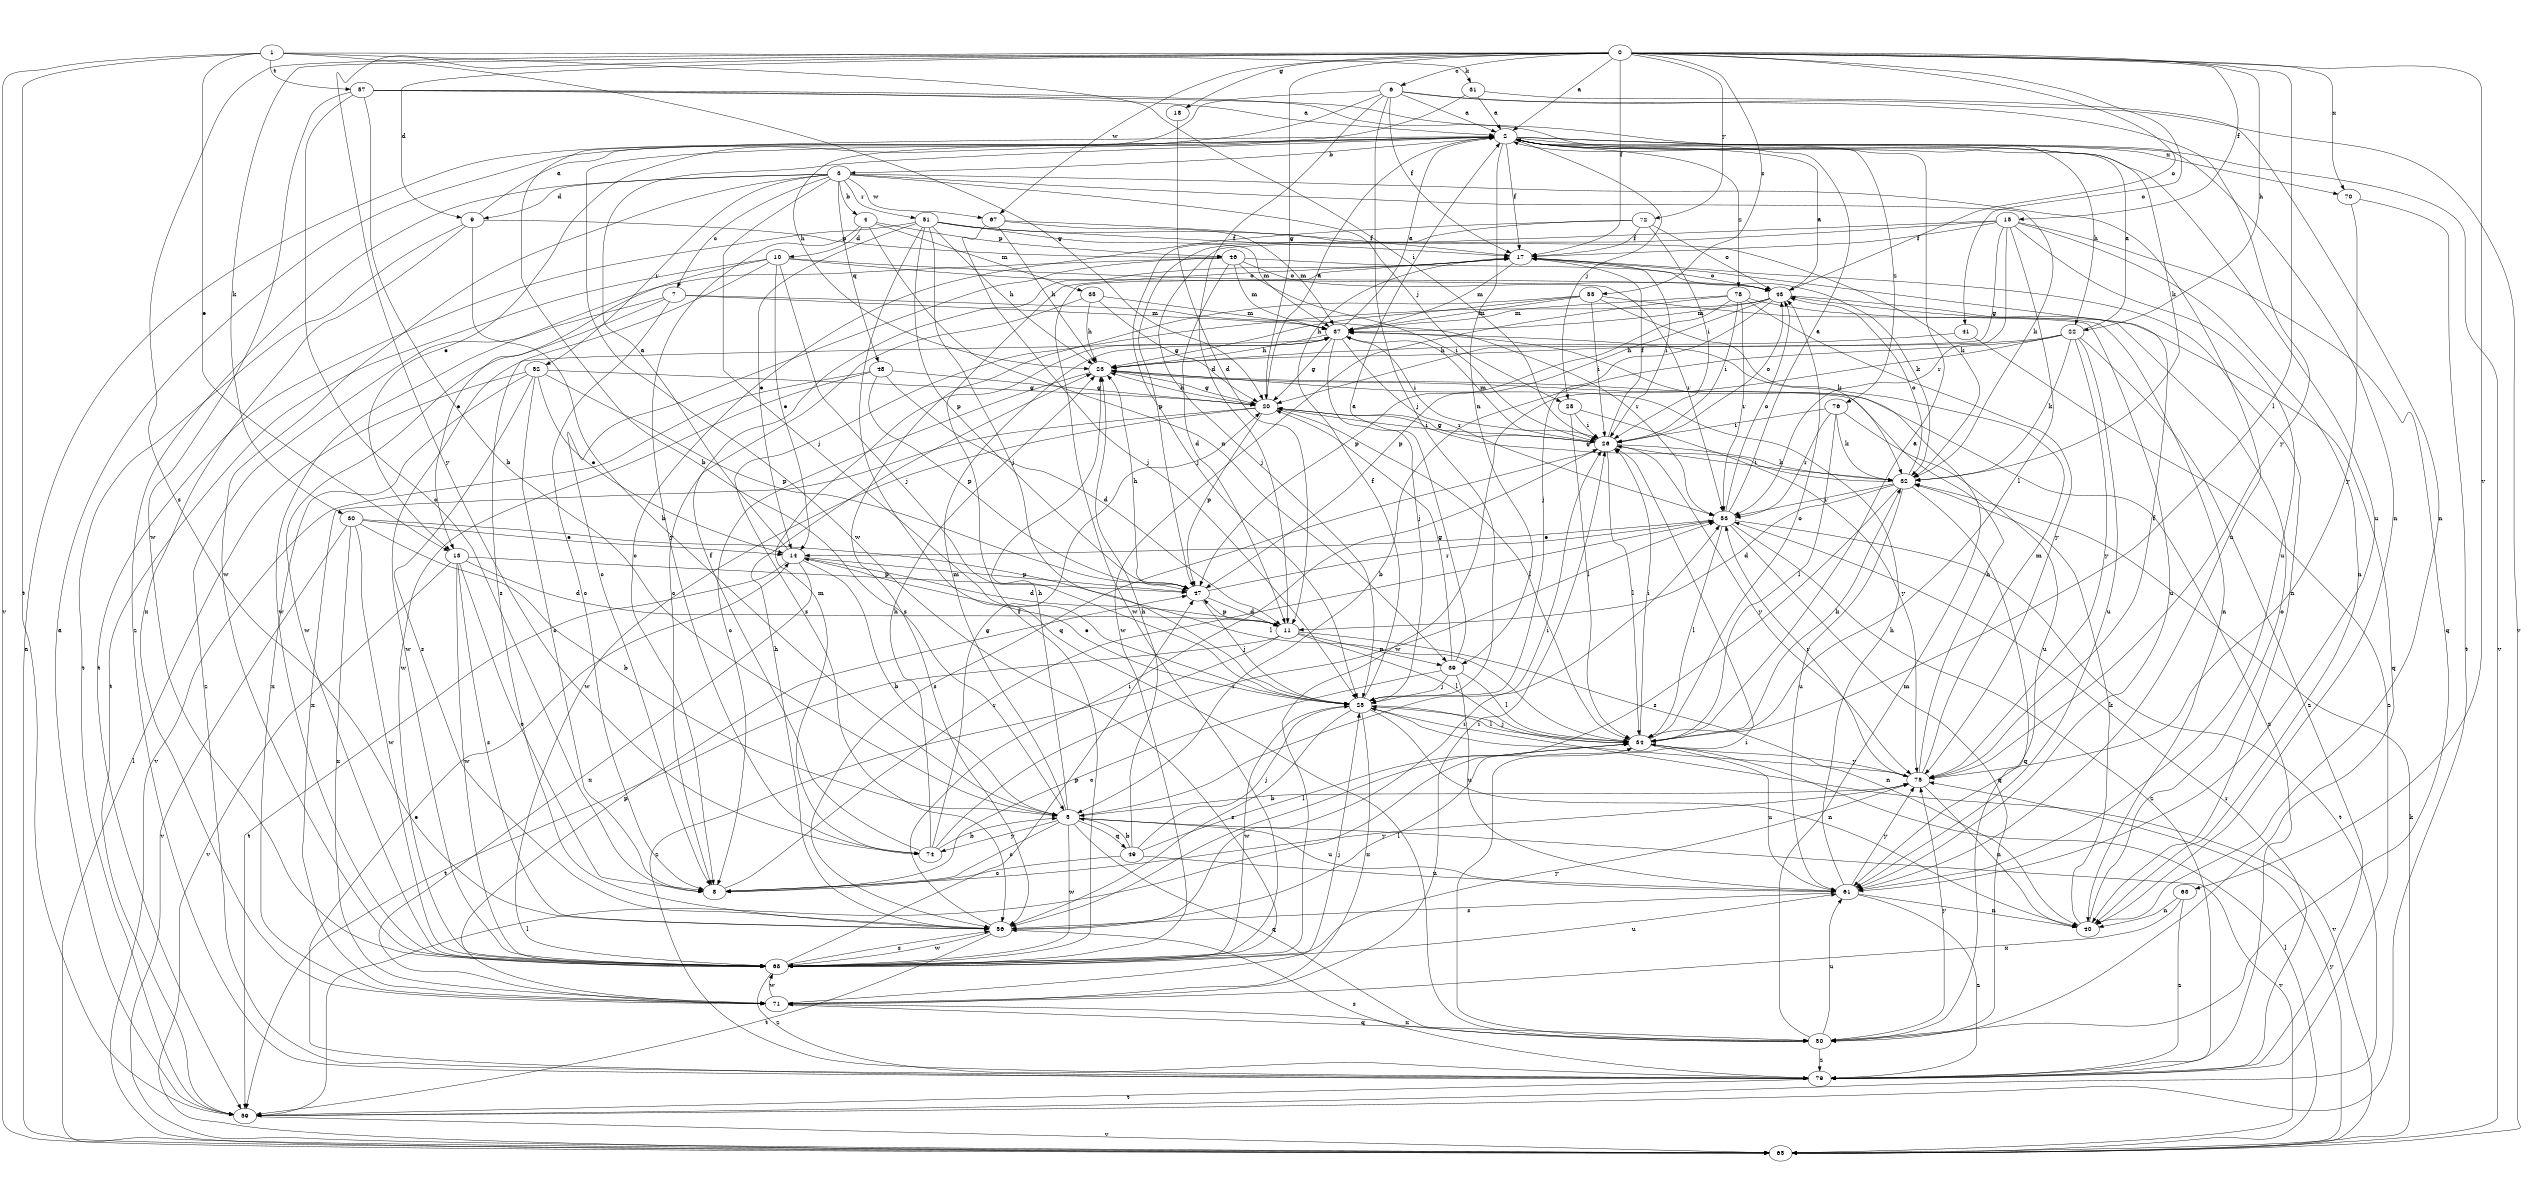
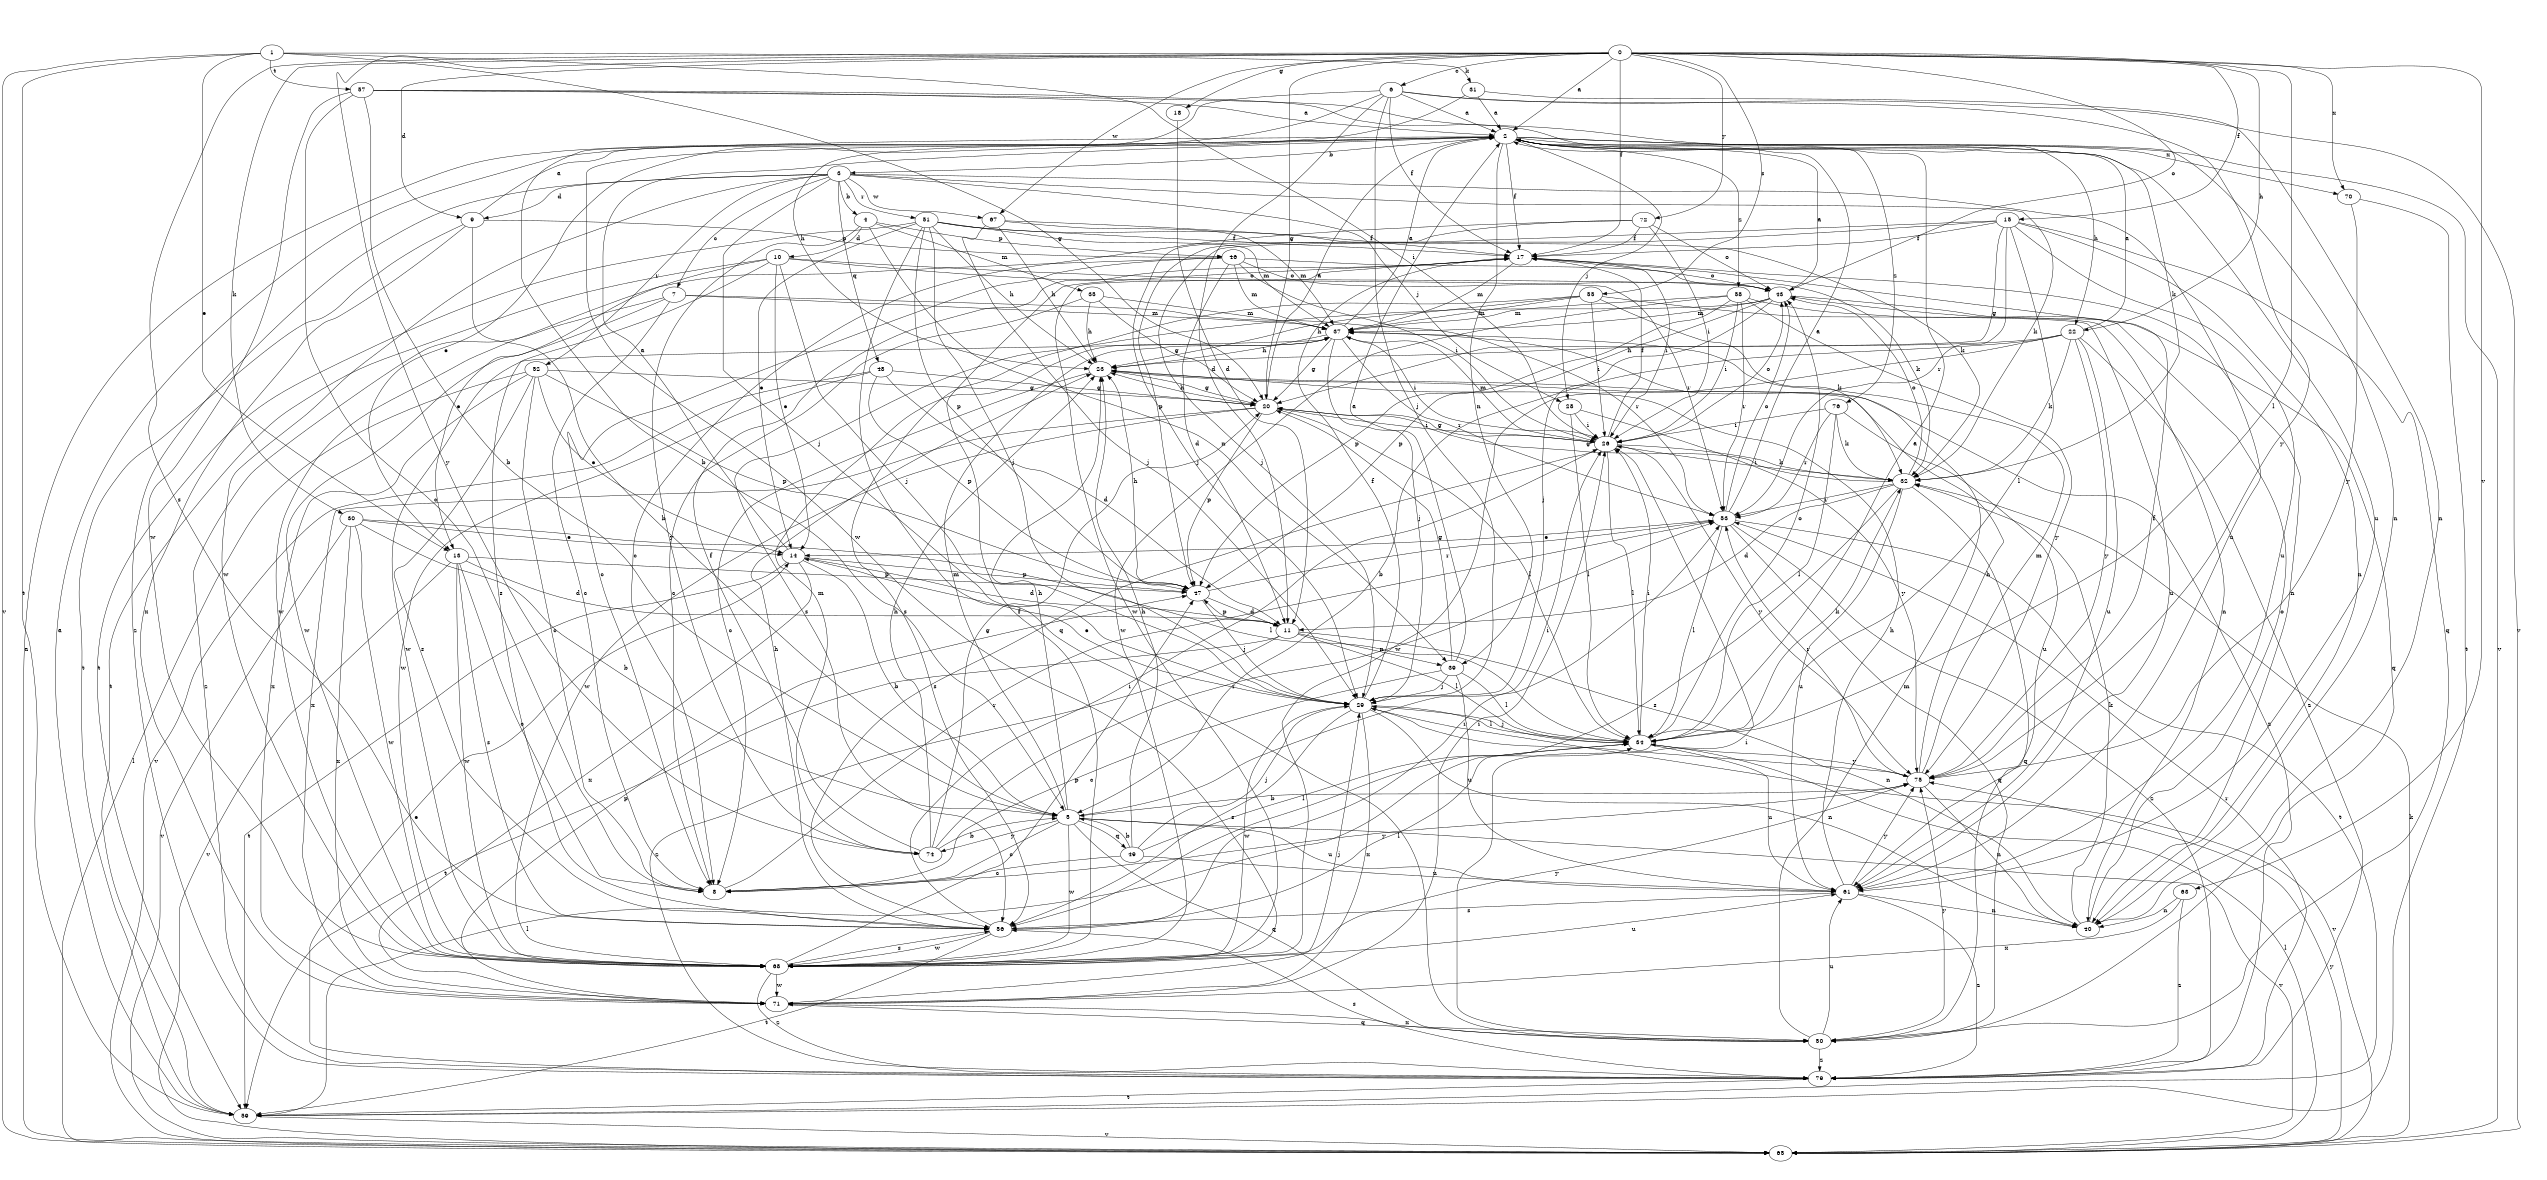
node "78": label "78" -> "58"
node "41": removed
node "25": label "25" -> "29"
edge "71" -> "68": reversed
